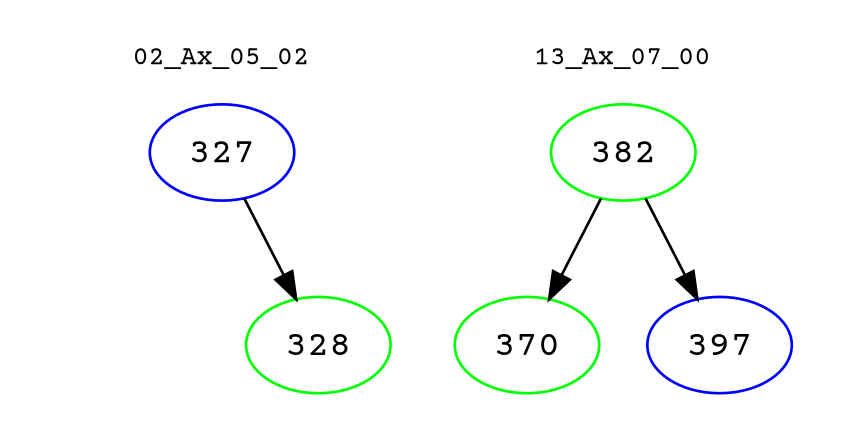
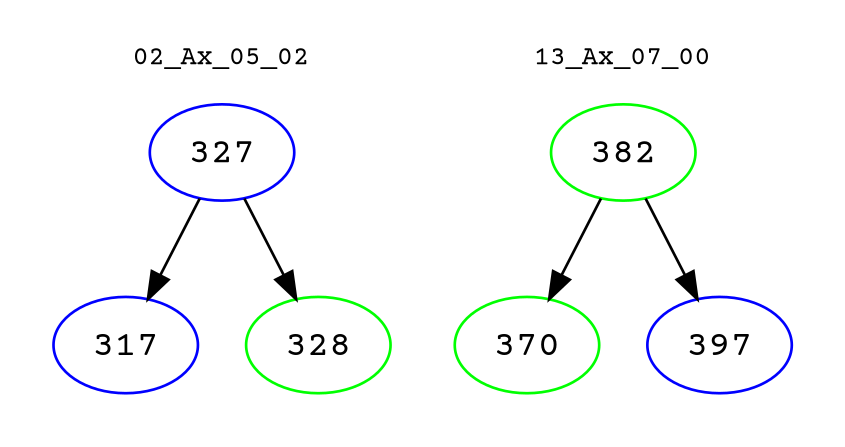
node "317": added
